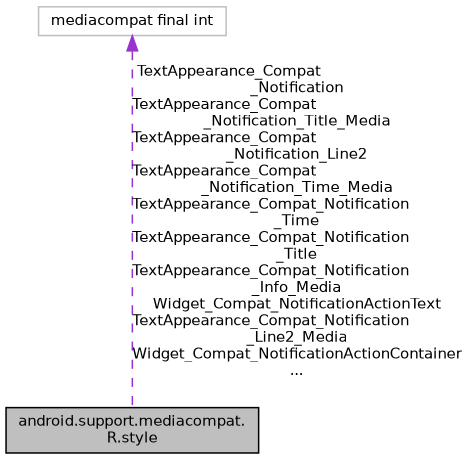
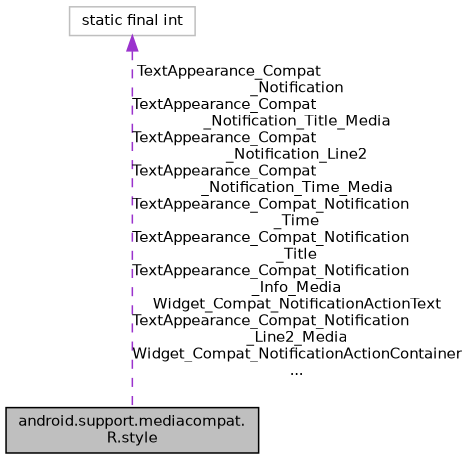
node "mediacompat final int": label "mediacompat final int" -> "static final int"
